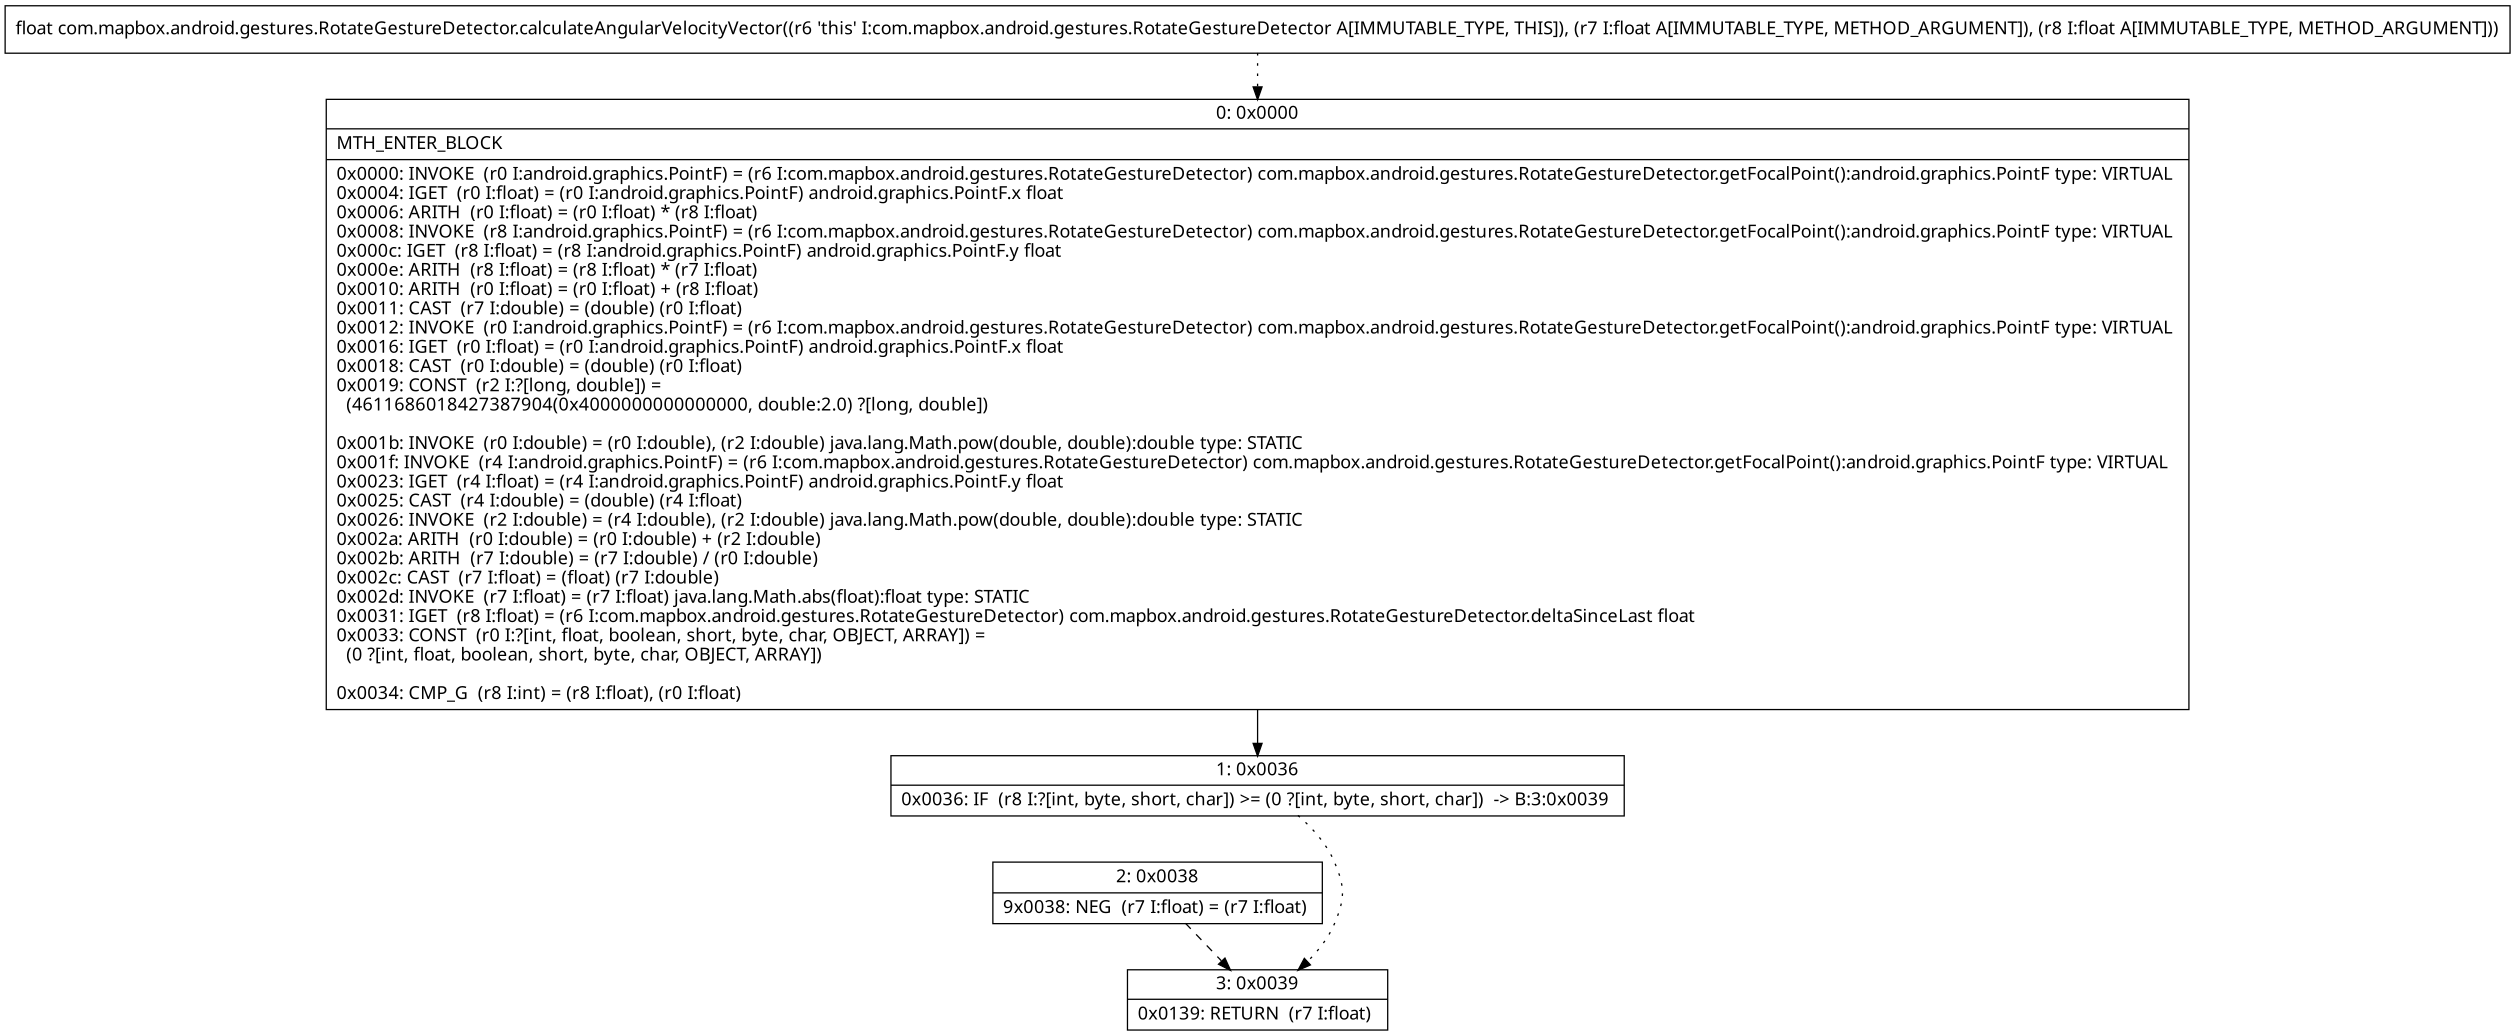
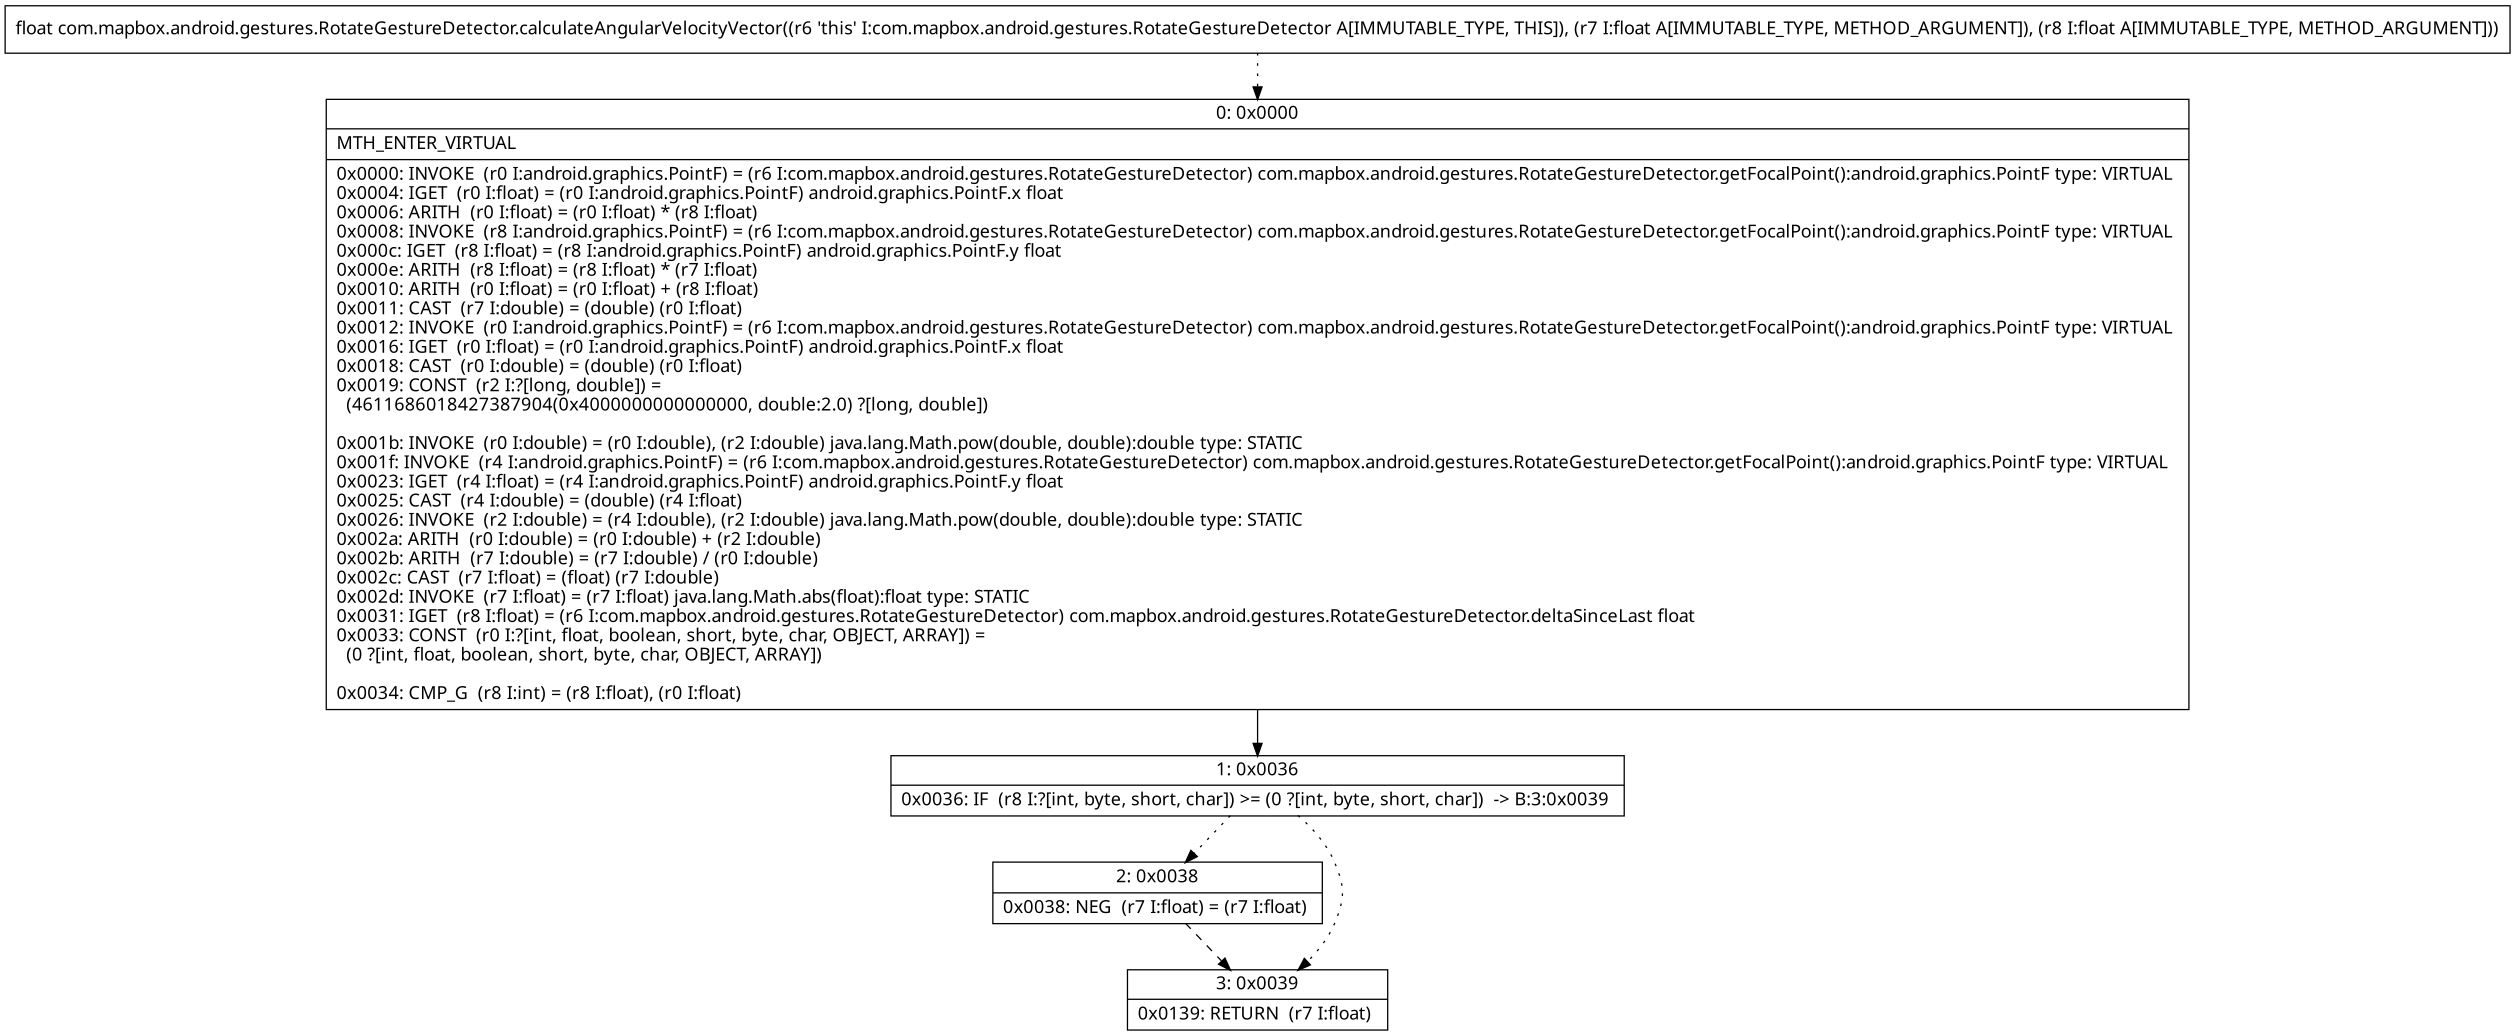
node "0: 0x0000": text "MTH_ENTER_BLOCK" -> "MTH_ENTER_VIRTUAL"
edge "1: 0x0036" -> "2: 0x0038": added
node "2: 0x0038": text "9x0038: NEG  (r7 I:float) = (r7 I:float)" -> "0x0038: NEG  (r7 I:float) = (r7 I:float)"
